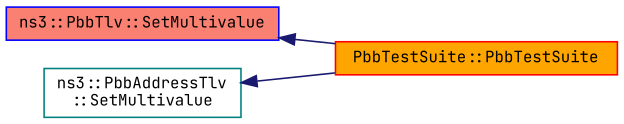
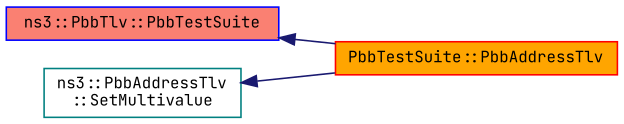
node "ns3::PbbTlv::SetMultivalue": label "ns3::PbbTlv::SetMultivalue" -> "ns3::PbbTlv::PbbTestSuite"
node "PbbTestSuite::PbbTestSuite": label "PbbTestSuite::PbbTestSuite" -> "PbbTestSuite::PbbAddressTlv"
